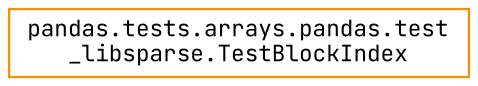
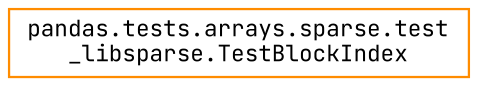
node "pandas.tests.arrays.pandas.test _libsparse.TestBlockIndex": label "pandas.tests.arrays.pandas.test _libsparse.TestBlockIndex" -> "pandas.tests.arrays.sparse.test _libsparse.TestBlockIndex"
